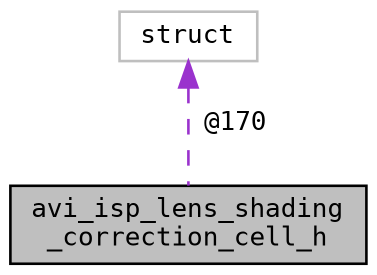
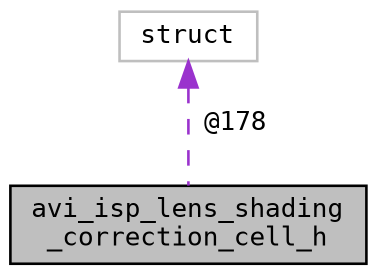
edge "avi_isp_lens_shading _correction_cell_h" -> "struct": label " @170" -> " @178"
